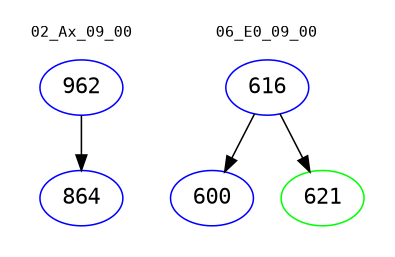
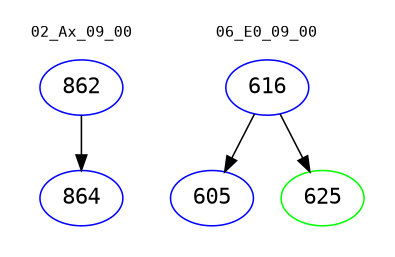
node "962": label "962" -> "862"
node "600": label "600" -> "605"
node "621": label "621" -> "625"
